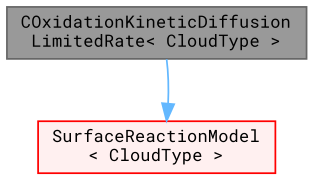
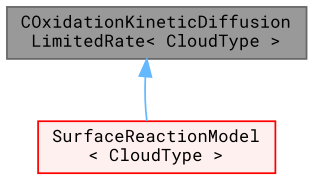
edge "COxidationKineticDiffusion LimitedRate< CloudType >" -> "SurfaceReactionModel < CloudType >": reversed
